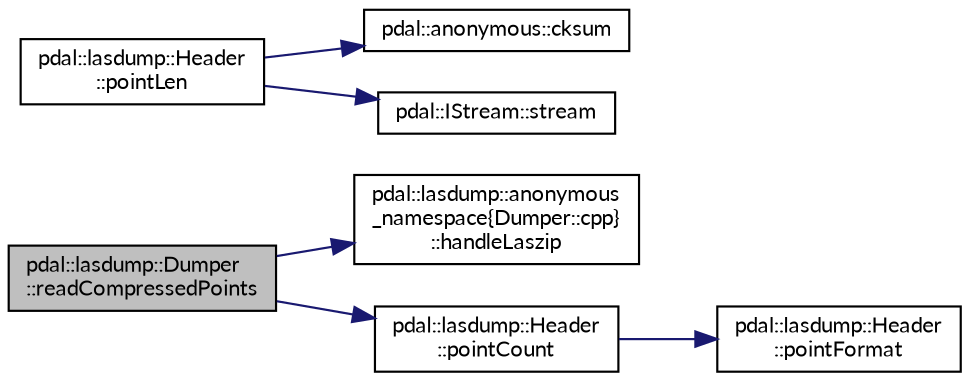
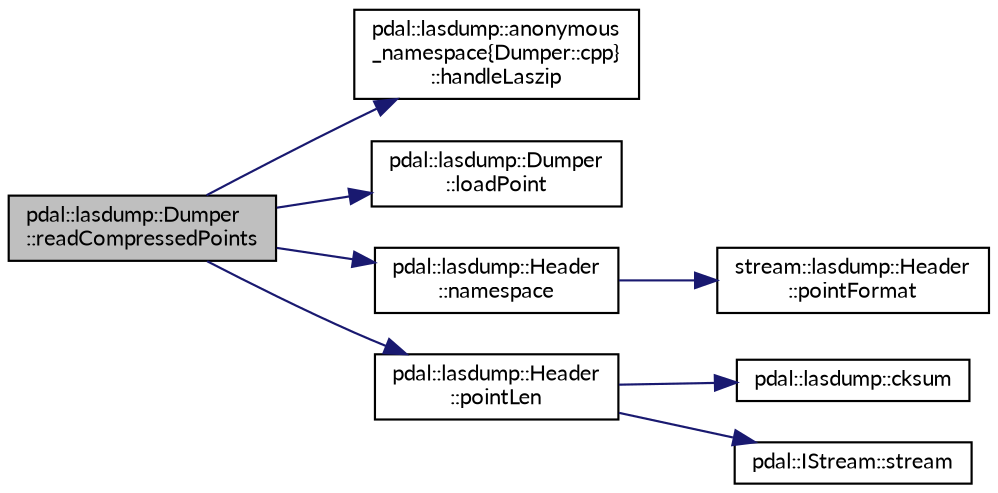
node "pdal::anonymous::cksum": label "pdal::anonymous::cksum" -> "pdal::lasdump::cksum"
node "pdal::lasdump::Dumper ::loadPoint": added
edge "pdal::lasdump::Dumper ::readCompressedPoints" -> "pdal::lasdump::Header ::pointLen": added
node "pdal::lasdump::Header ::pointCount": label "pdal::lasdump::Header ::pointCount" -> "pdal::lasdump::Header ::namespace"
node "pdal::lasdump::Header ::pointFormat": label "pdal::lasdump::Header ::pointFormat" -> "stream::lasdump::Header ::pointFormat"
